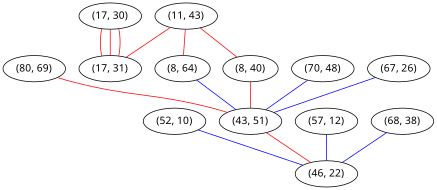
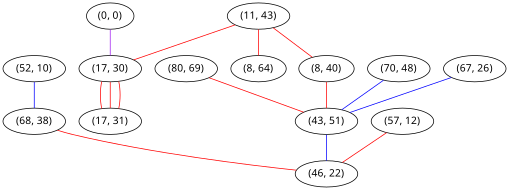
node "(0, 0)": added
edge "(11, 43)" -- "(17, 31)": now "(11, 43)" -- "(17, 30)"
edge "(8, 64)" -- "(43, 51)": removed
edge "(52, 10)" -- "(46, 22)": now "(52, 10)" -- "(68, 38)"
edge "(43, 51)" -- "(46, 22)": color red -> blue
edge "(57, 12)" -- "(46, 22)": color blue -> red
edge "(68, 38)" -- "(46, 22)": color blue -> red
